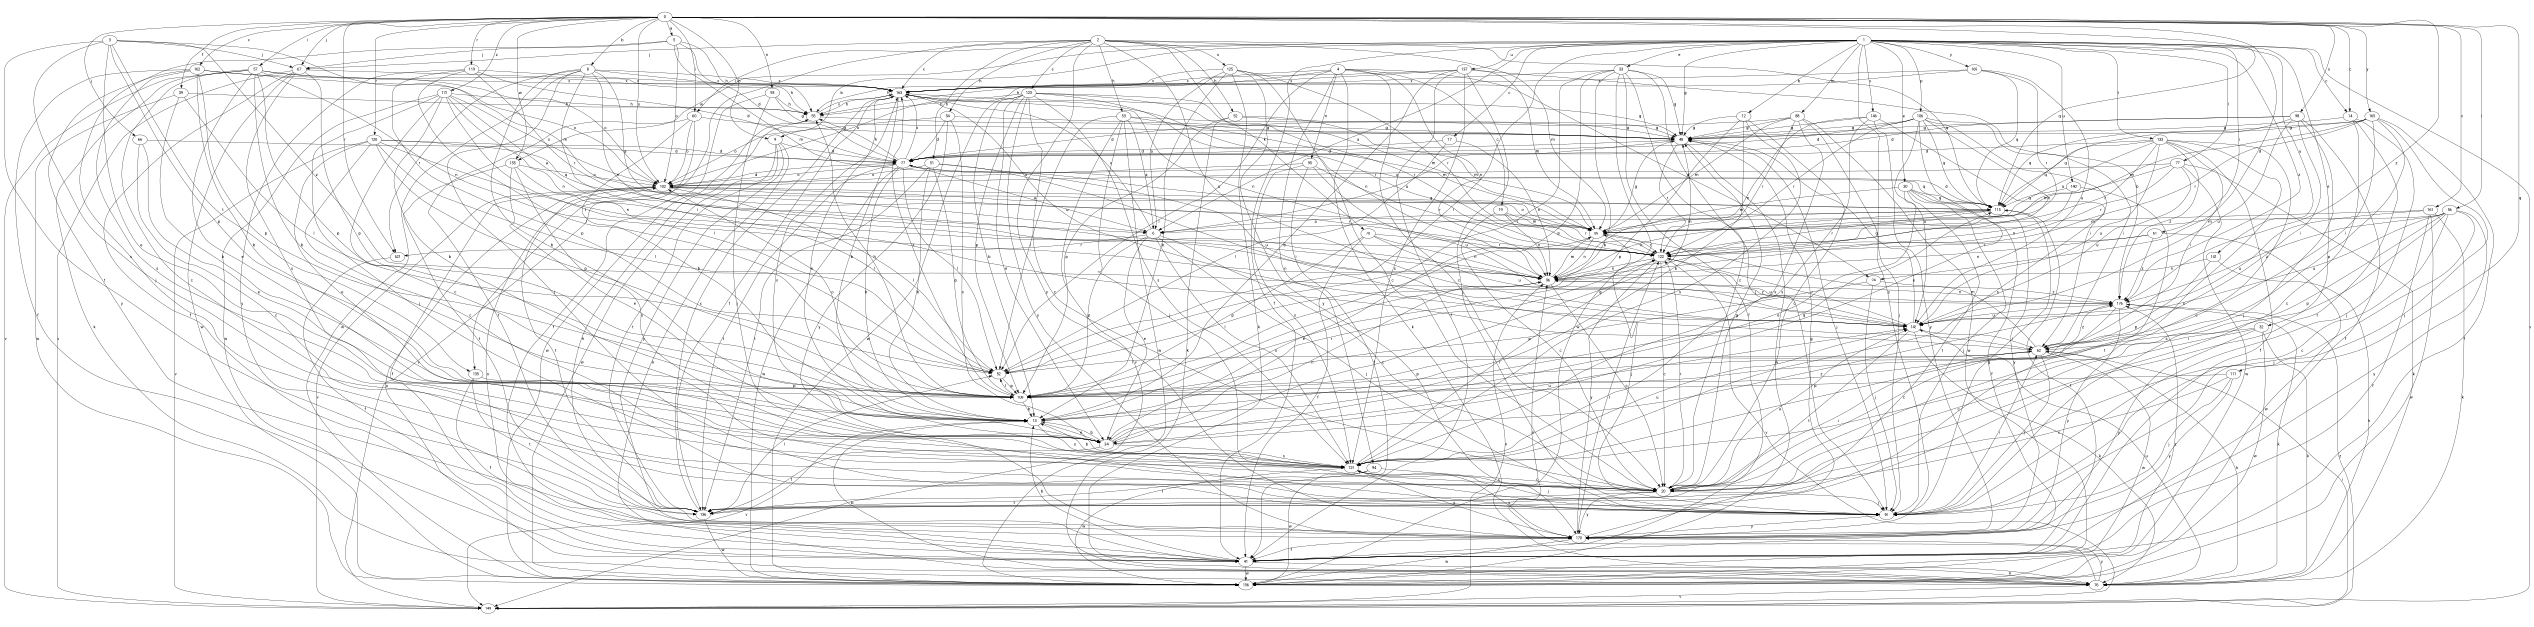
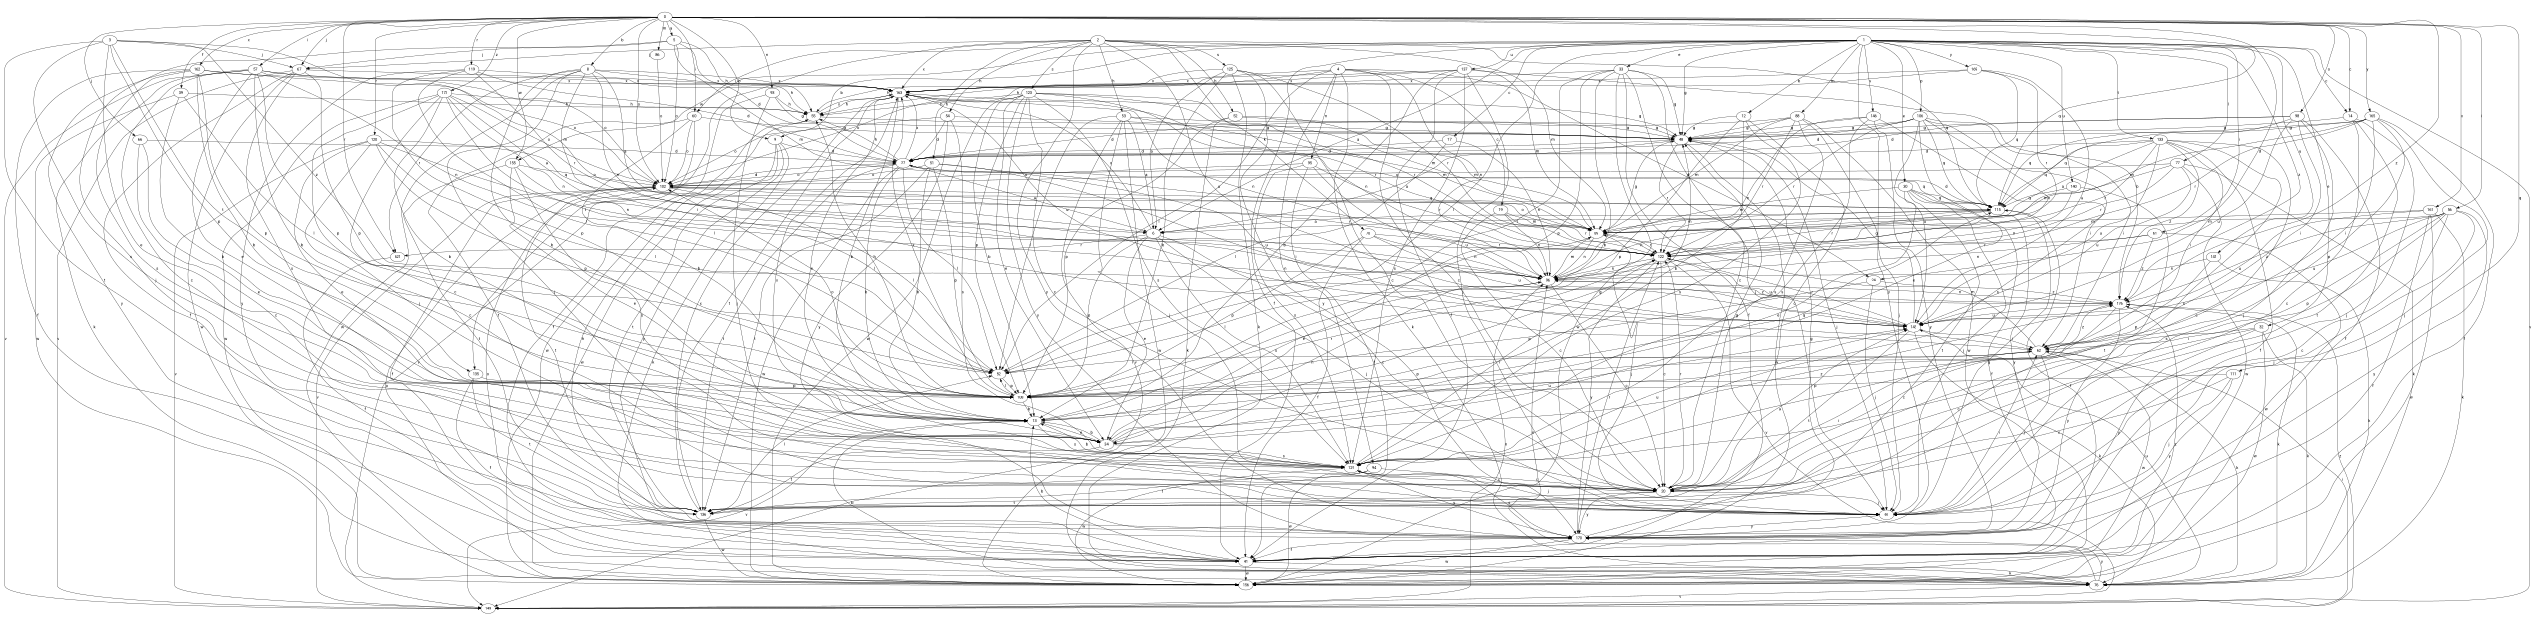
node "86": added
edge "120" -> "27": removed, label "d"
